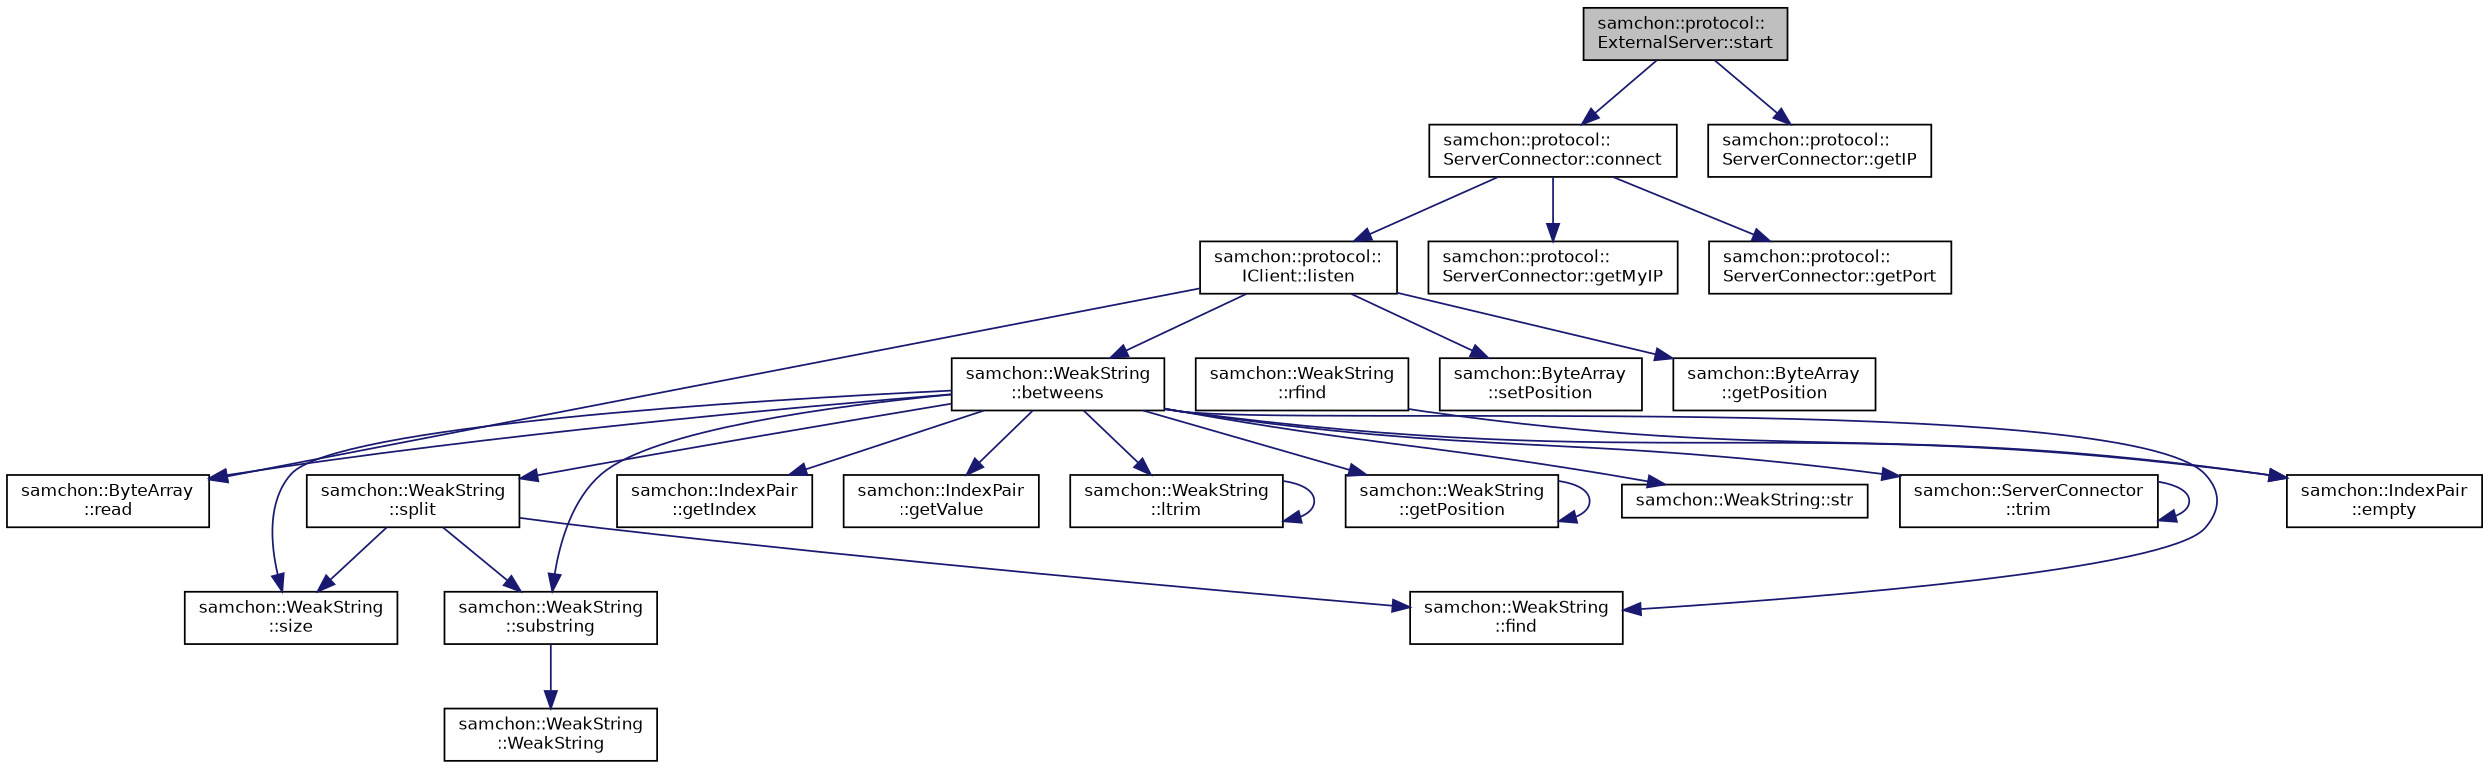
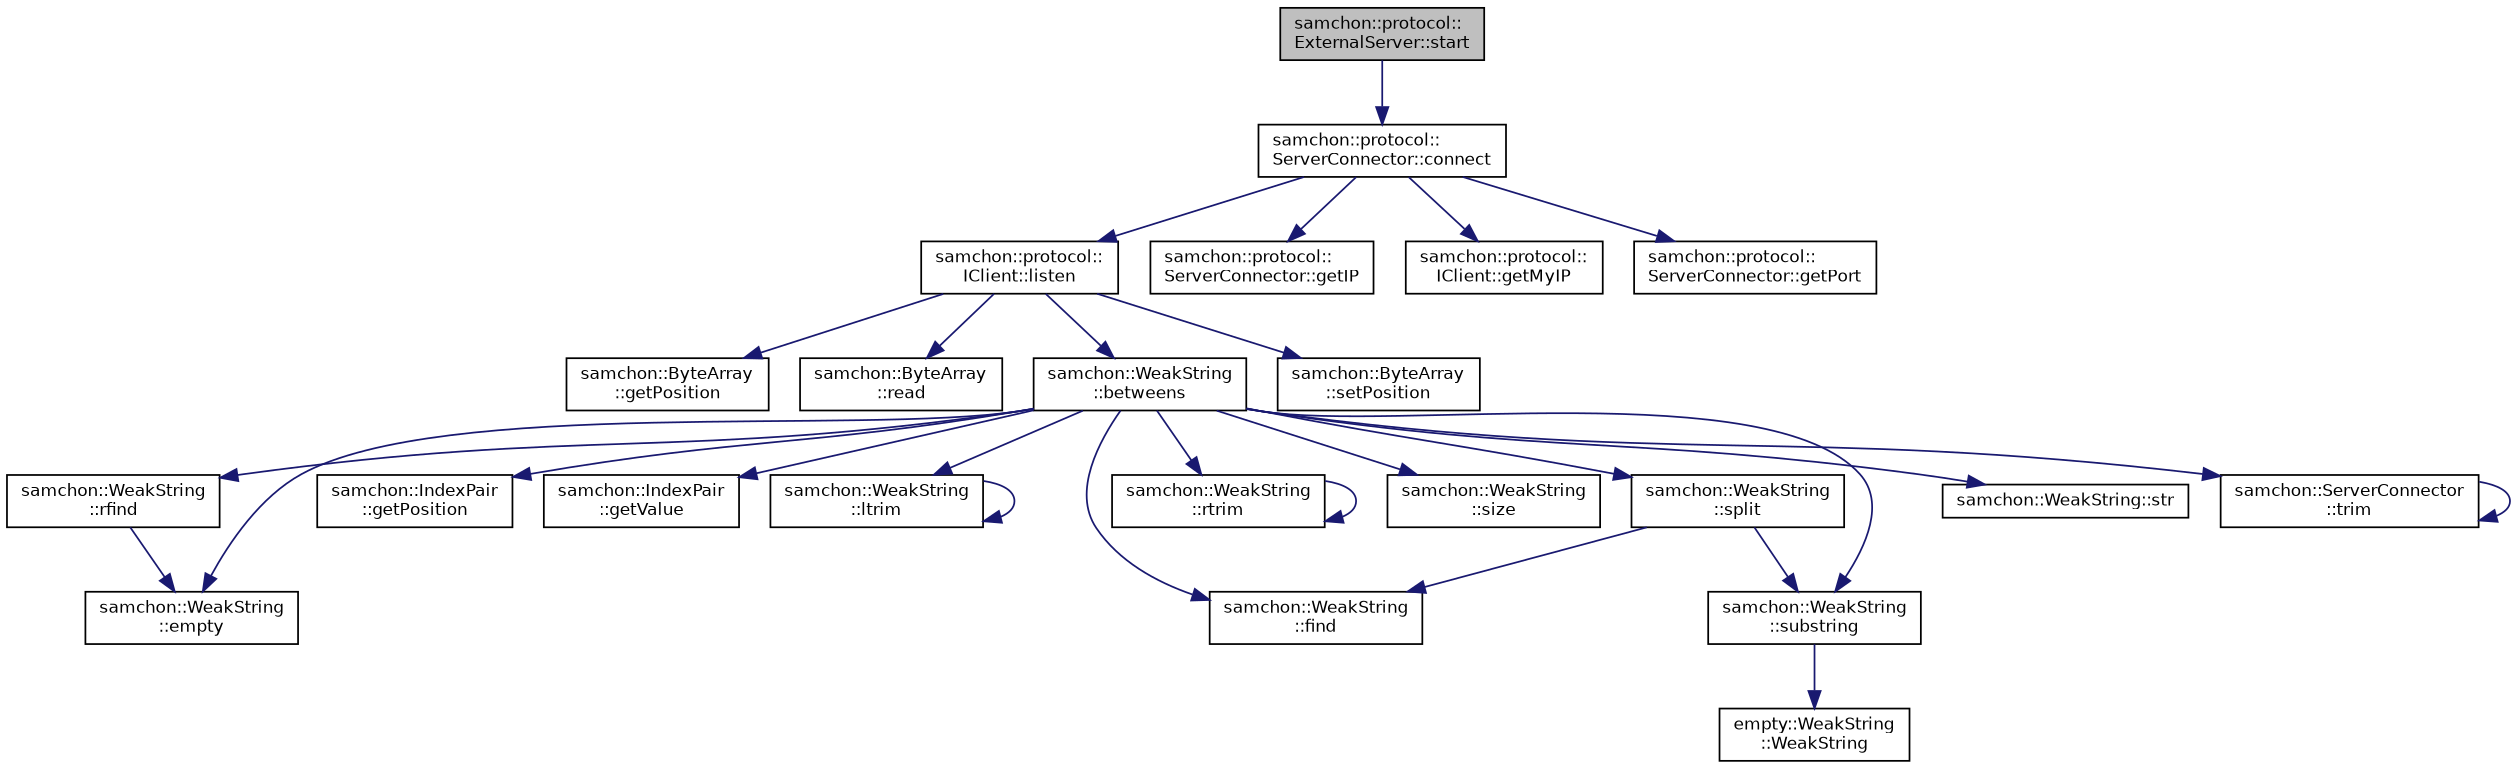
edge "samchon::protocol:: ExternalServer::start" -> "samchon::protocol:: ServerConnector::getIP": now "samchon::protocol:: ServerConnector::connect" -> "samchon::protocol:: ServerConnector::getIP"
node "samchon::protocol:: ServerConnector::getMyIP": label "samchon::protocol:: ServerConnector::getMyIP" -> "samchon::protocol:: IClient::getMyIP"
edge "samchon::WeakString ::betweens" -> "samchon::ByteArray ::read": now "samchon::WeakString ::betweens" -> "samchon::WeakString ::rfind"
node "samchon::IndexPair ::getIndex": label "samchon::IndexPair ::getIndex" -> "samchon::IndexPair ::getPosition"
node "samchon::WeakString ::getPosition": label "samchon::WeakString ::getPosition" -> "samchon::WeakString ::rtrim"
node "samchon::IndexPair ::empty": label "samchon::IndexPair ::empty" -> "samchon::WeakString ::empty"
edge "samchon::WeakString ::split" -> "samchon::WeakString ::size": removed
node "samchon::WeakString ::WeakString": label "samchon::WeakString ::WeakString" -> "empty::WeakString ::WeakString"
